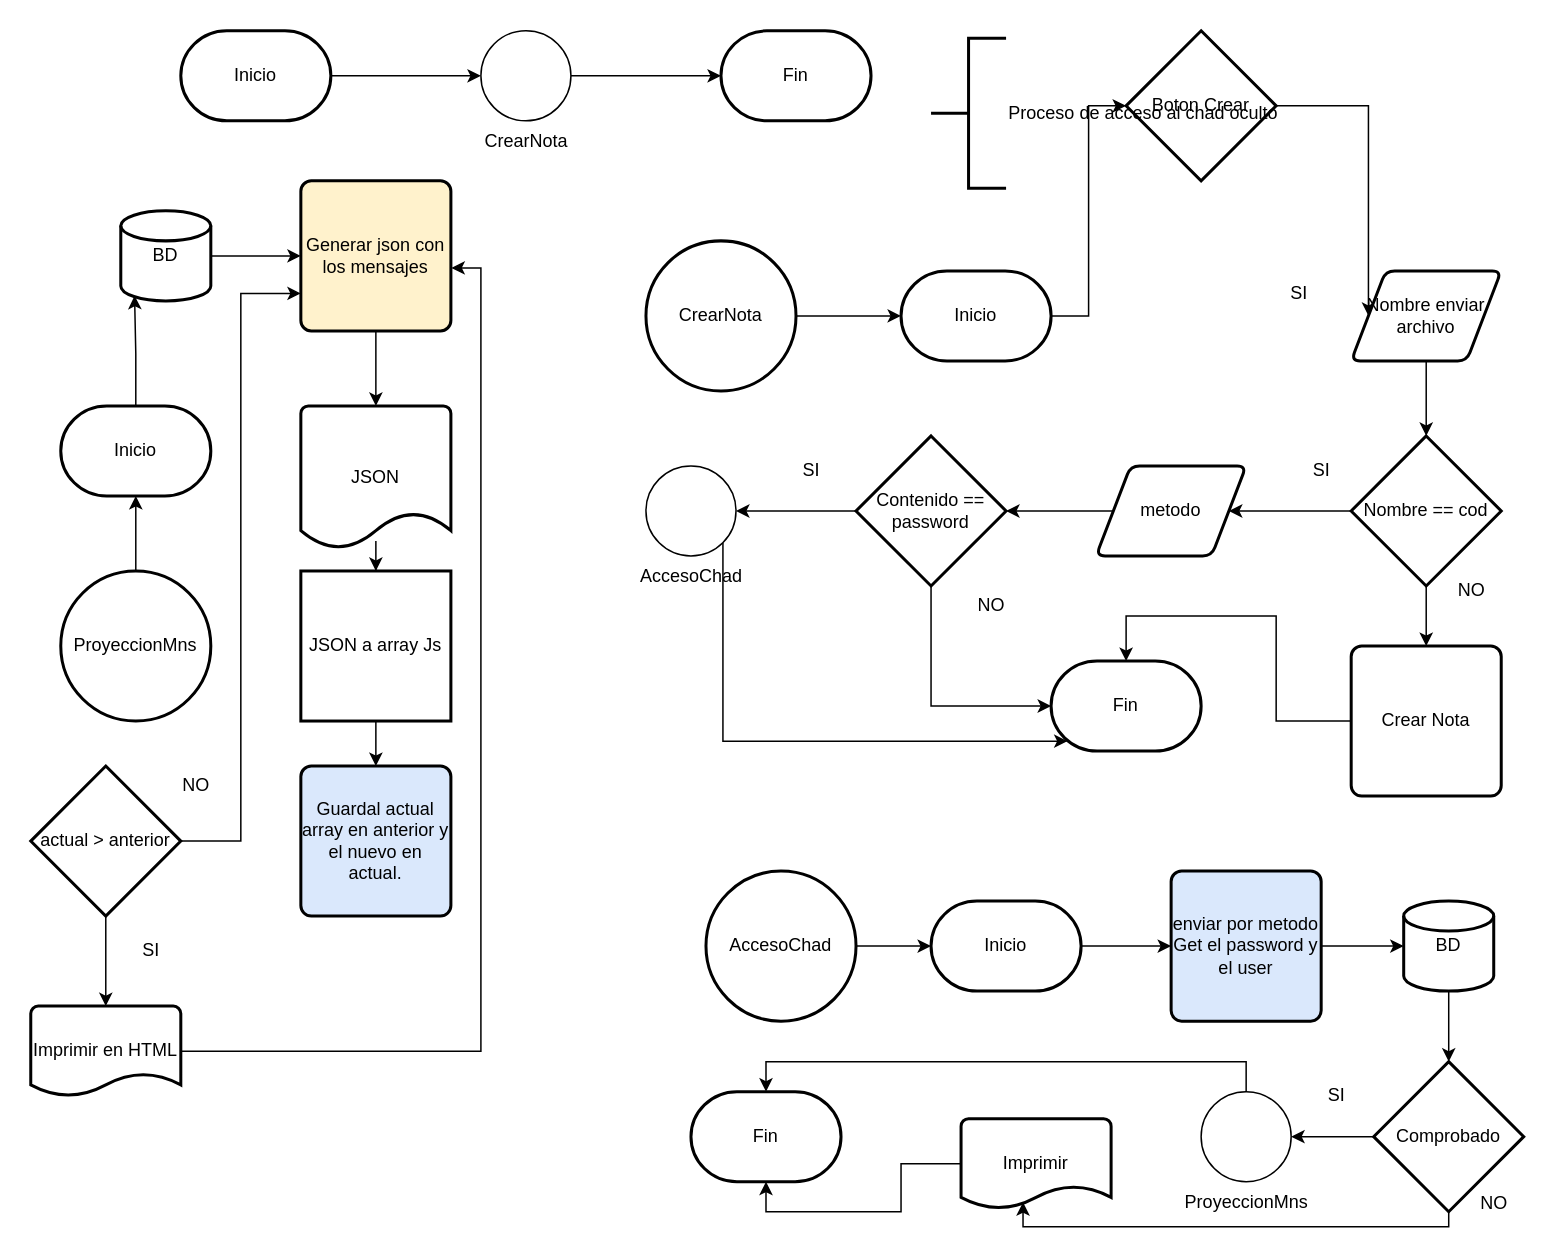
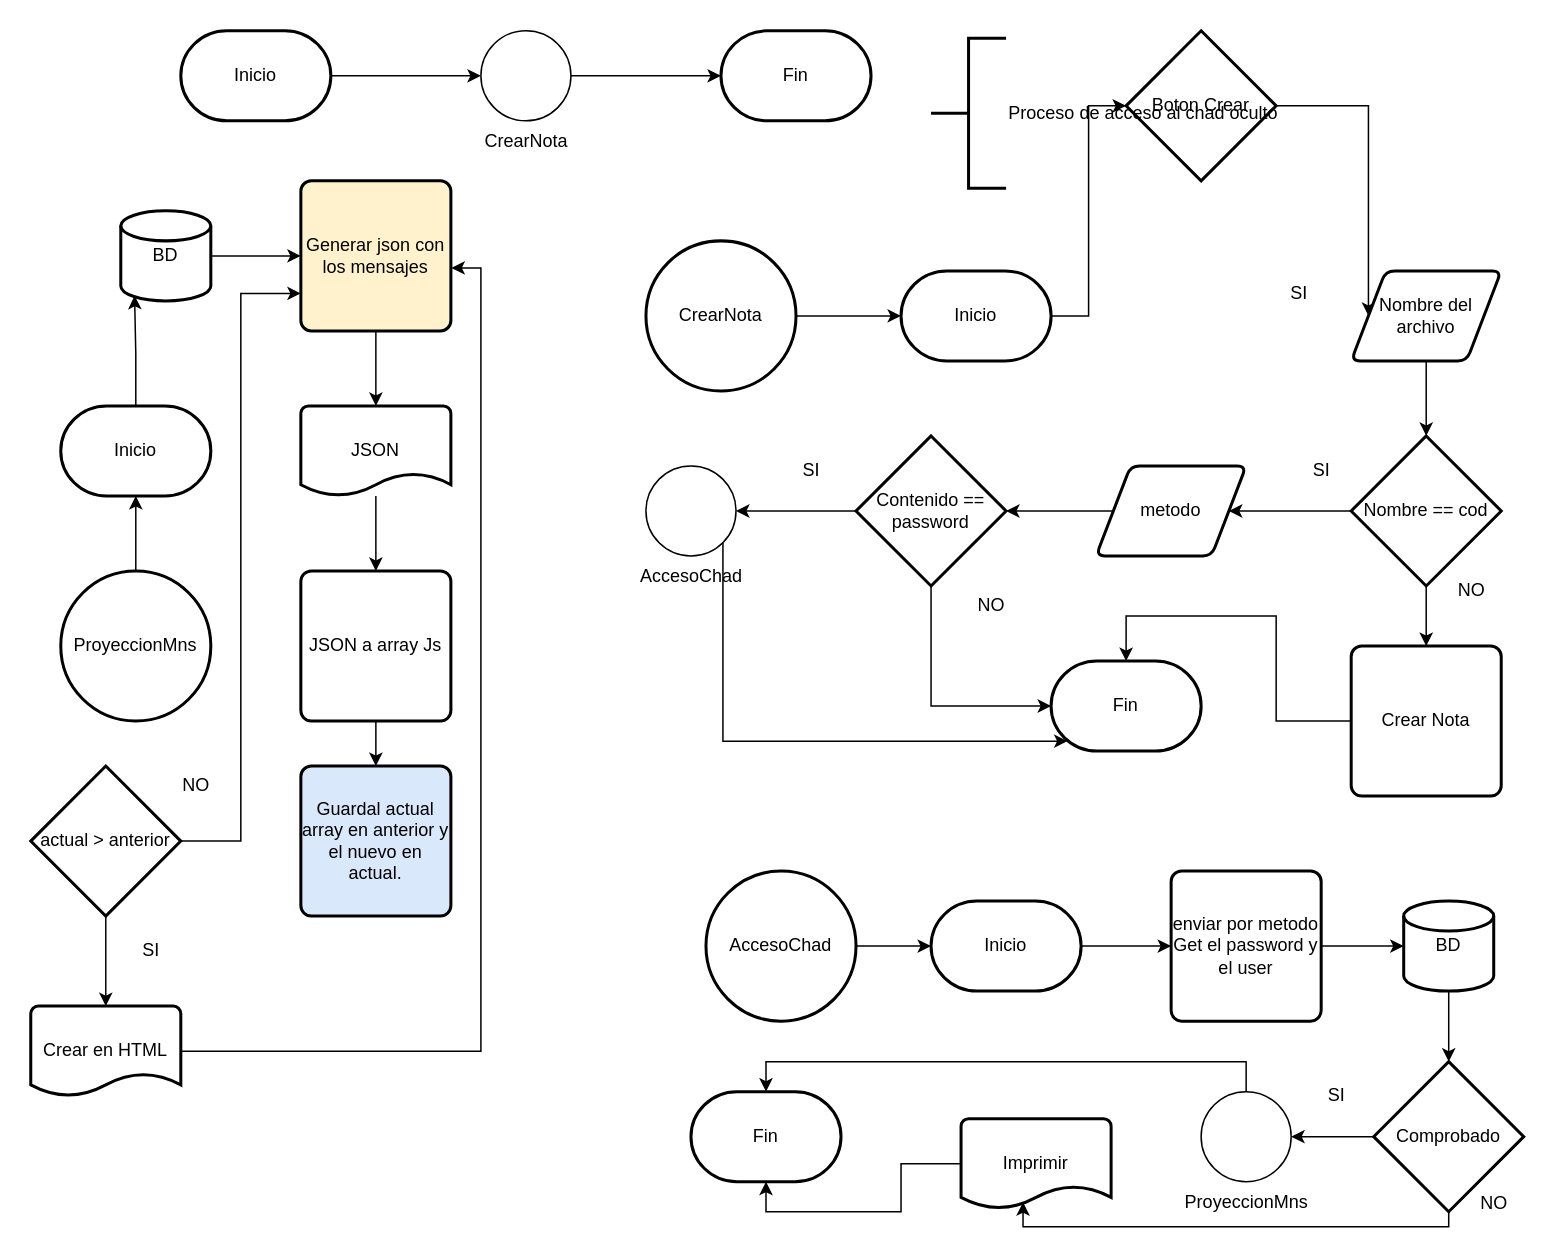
node "Nombre enviar archivo": label "Nombre enviar archivo" -> "Nombre del archivo"
node "JSON": size 150x143 -> 150x90
node "JSON a array Js": shape rectangle -> rounded rectangle
node "enviar por metodo Get el password y el user": fillcolor #dae8fc -> #ffffff
node "Imprimir en HTML": label "Imprimir en HTML" -> "Crear en HTML"
